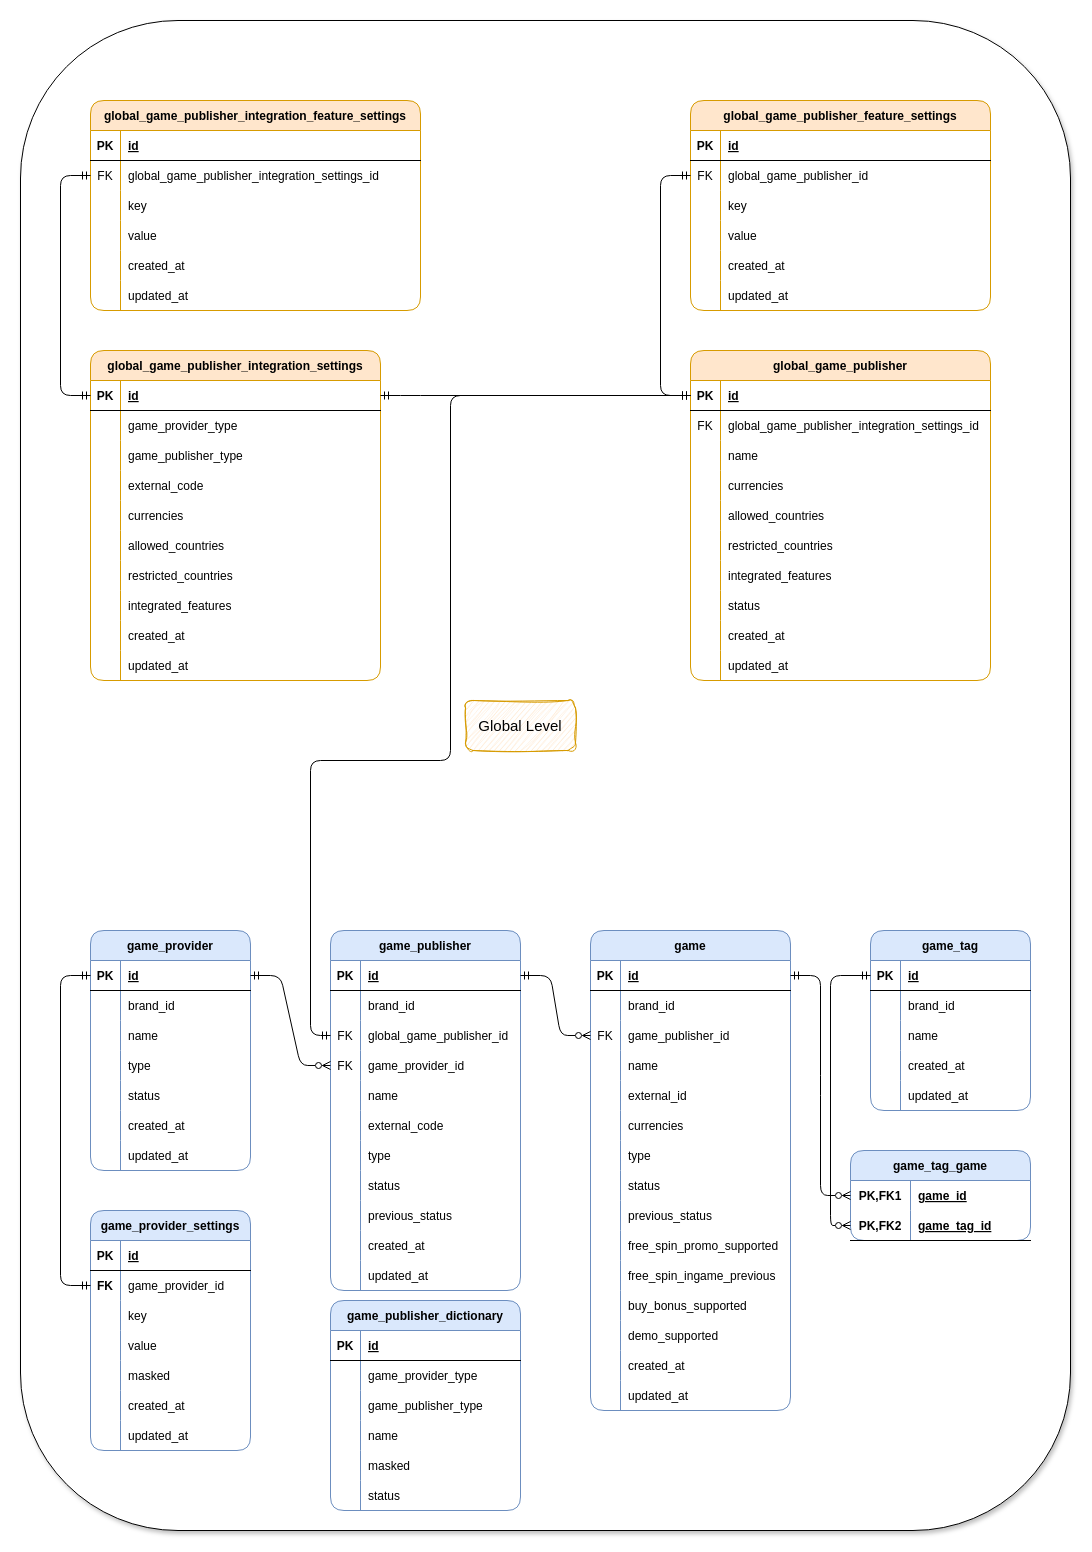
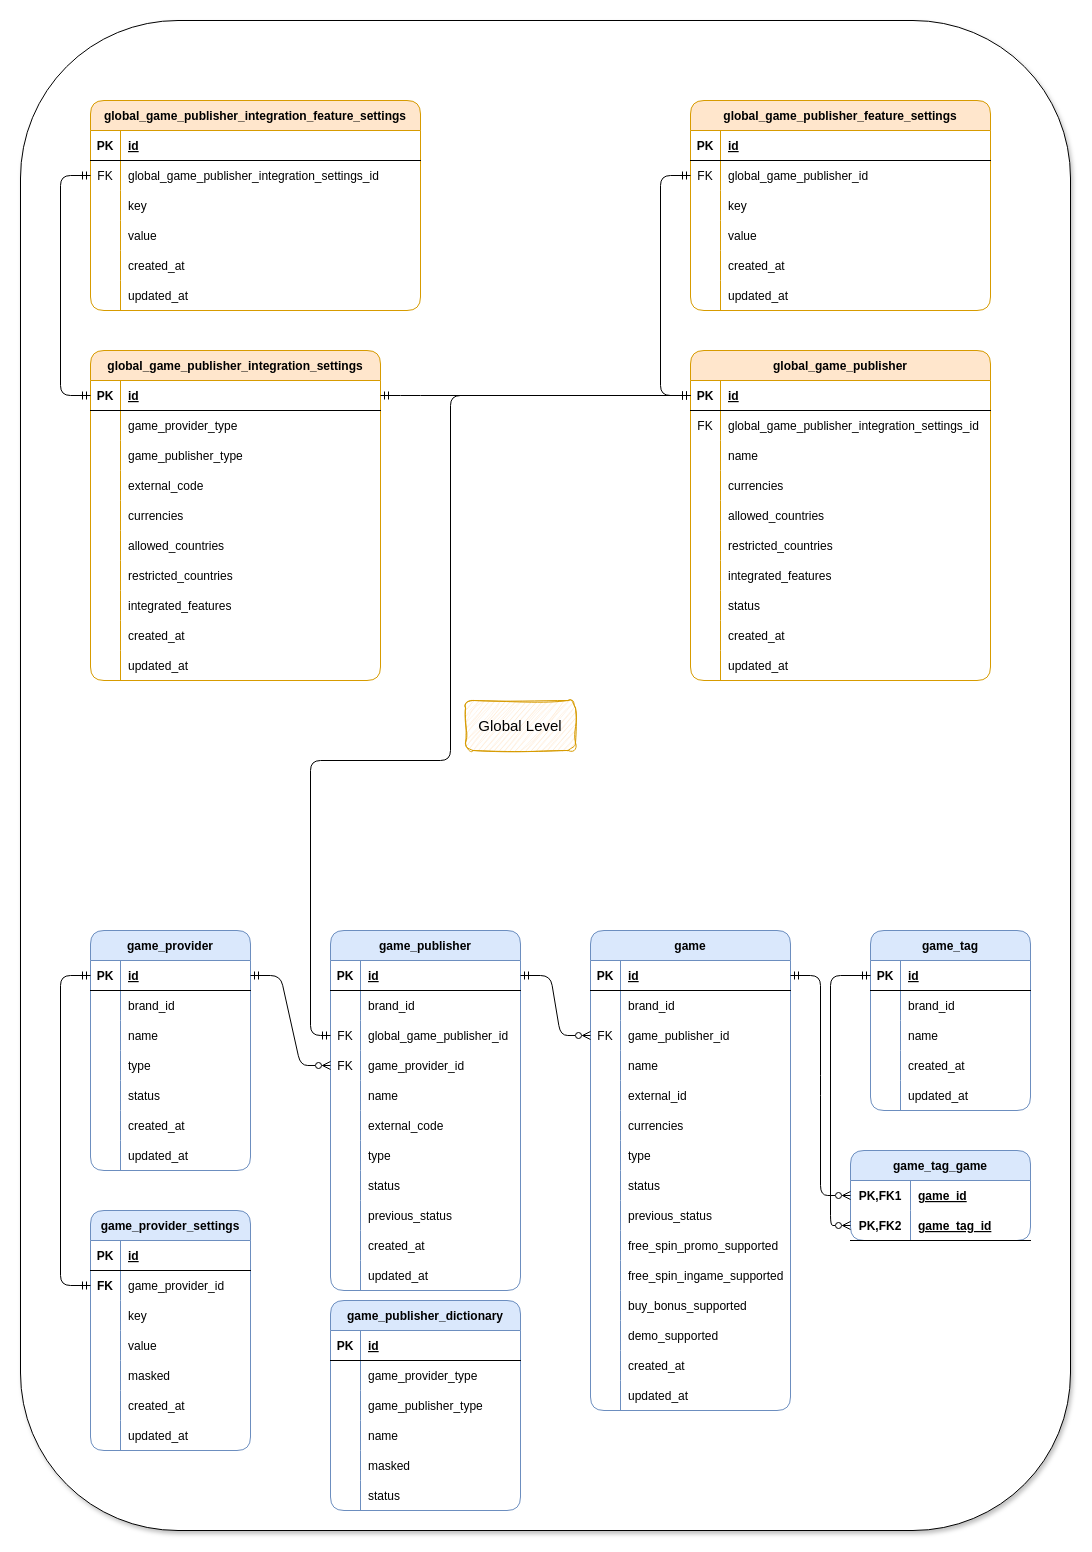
node "free_spin_ingame_previous": label "free_spin_ingame_previous" -> "free_spin_ingame_supported"
